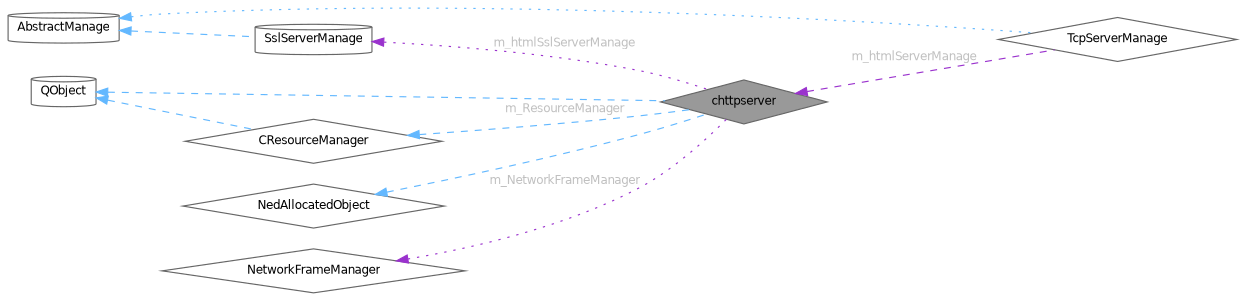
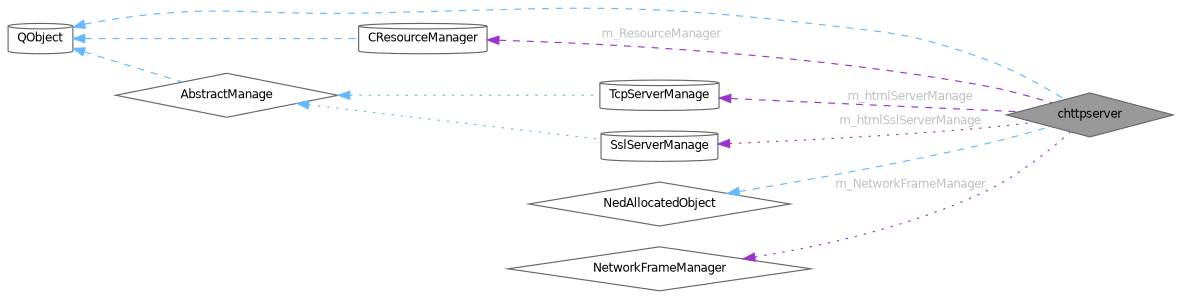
node "AbstractManage": shape cylinder -> diamond
edge "SslServerManage" -> "AbstractManage": style dashed -> dotted
node "TcpServerManage": shape diamond -> cylinder
edge "AbstractManage" -> "QObject": added
edge "TcpServerManage" -> "chttpserver": reversed
edge "chttpserver" -> "CResourceManager": color steelblue1 -> darkorchid3
node "CResourceManager": shape diamond -> cylinder
